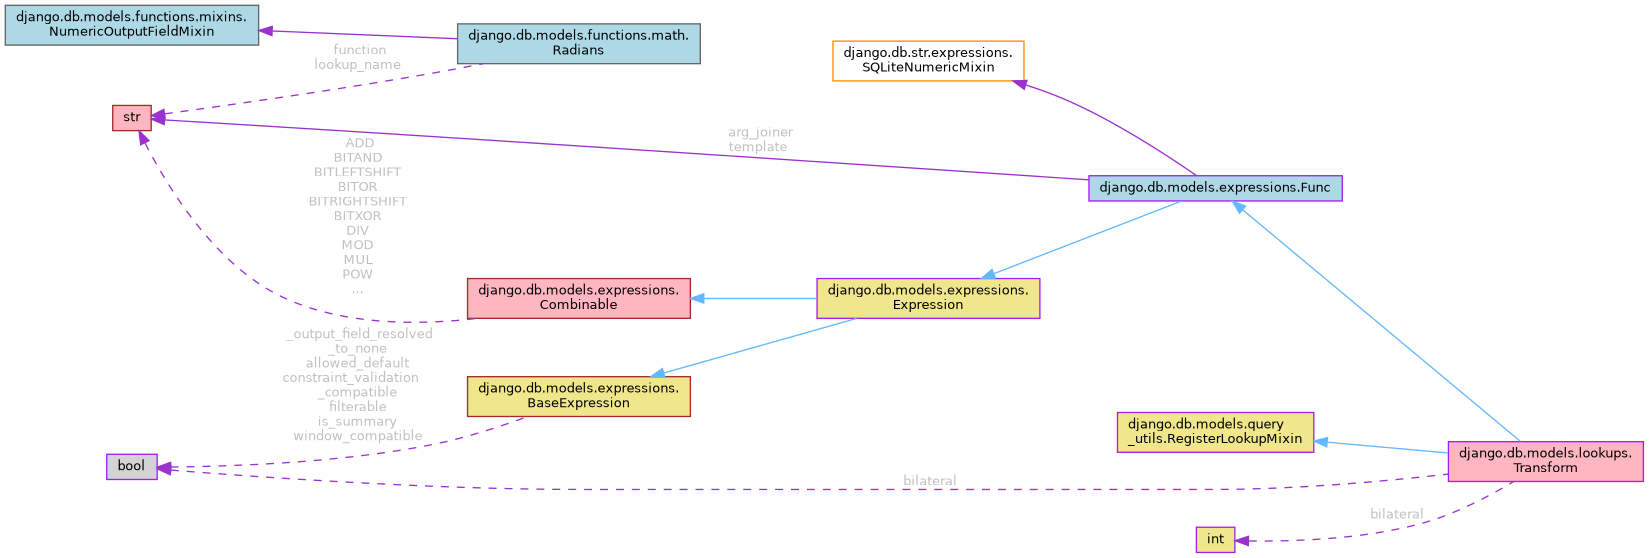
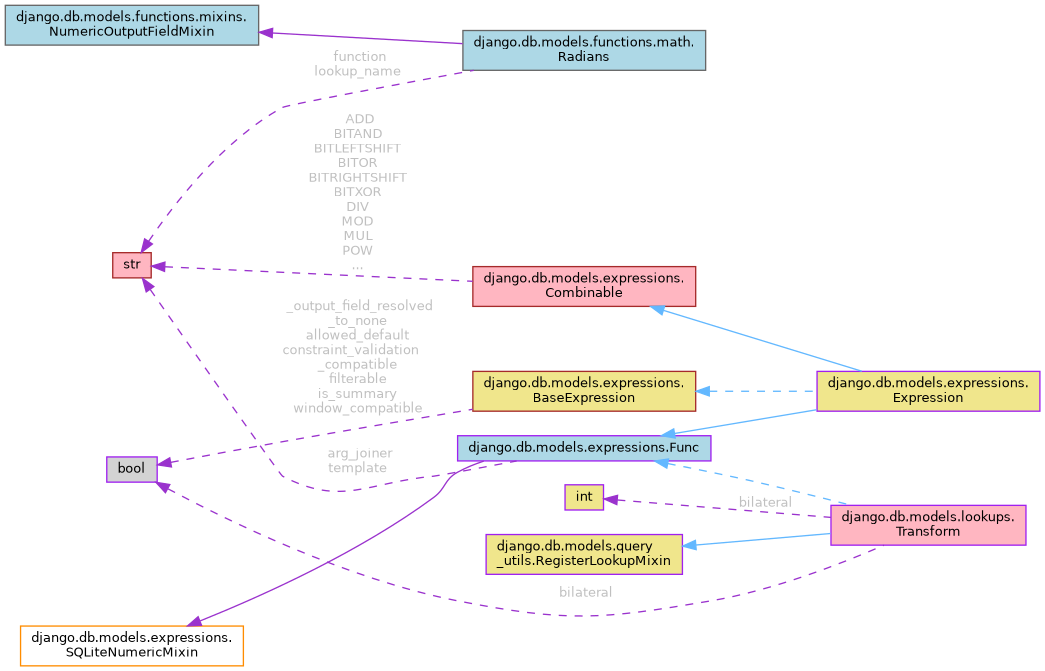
node "django.db.str.expressions. SQLiteNumericMixin": label "django.db.str.expressions. SQLiteNumericMixin" -> "django.db.models.expressions. SQLiteNumericMixin"
edge "django.db.models.expressions.Func" -> "str": style solid -> dashed
edge "django.db.models.expressions.Func" -> "django.db.models.expressions. Expression": reversed
edge "django.db.models.lookups. Transform" -> "django.db.models.expressions.Func": style solid -> dashed
edge "django.db.models.expressions. Expression" -> "django.db.models.expressions. BaseExpression": style solid -> dashed
